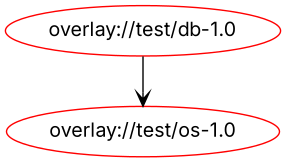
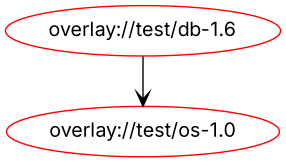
node "overlay://test/db-1.0": label "overlay://test/db-1.0" -> "overlay://test/db-1.6"
